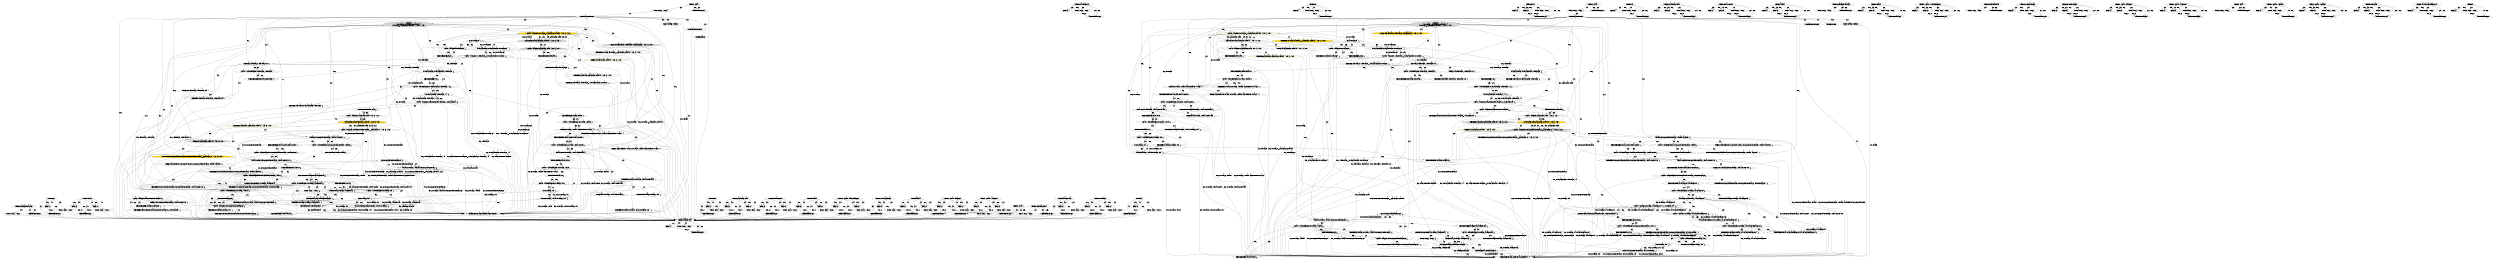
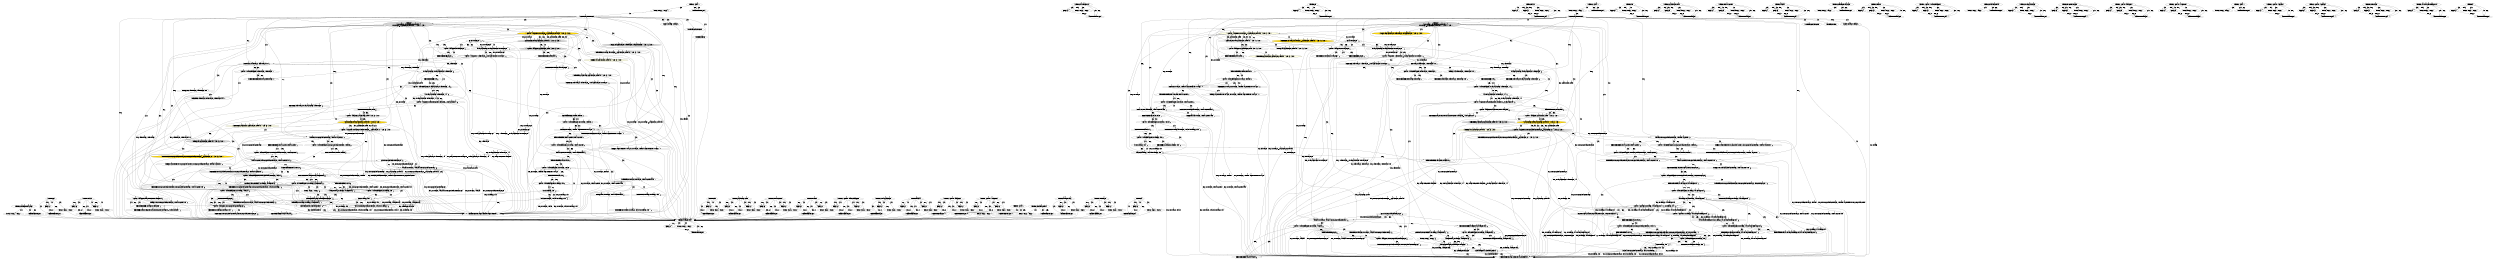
edge "(<operator>.indirectFieldAccess,m_webPage->drawsBackground)" -> "(FIELD_IDENTIFIER,drawsBackground,drawsBackground)": label "AST: " -> "CFG: "
